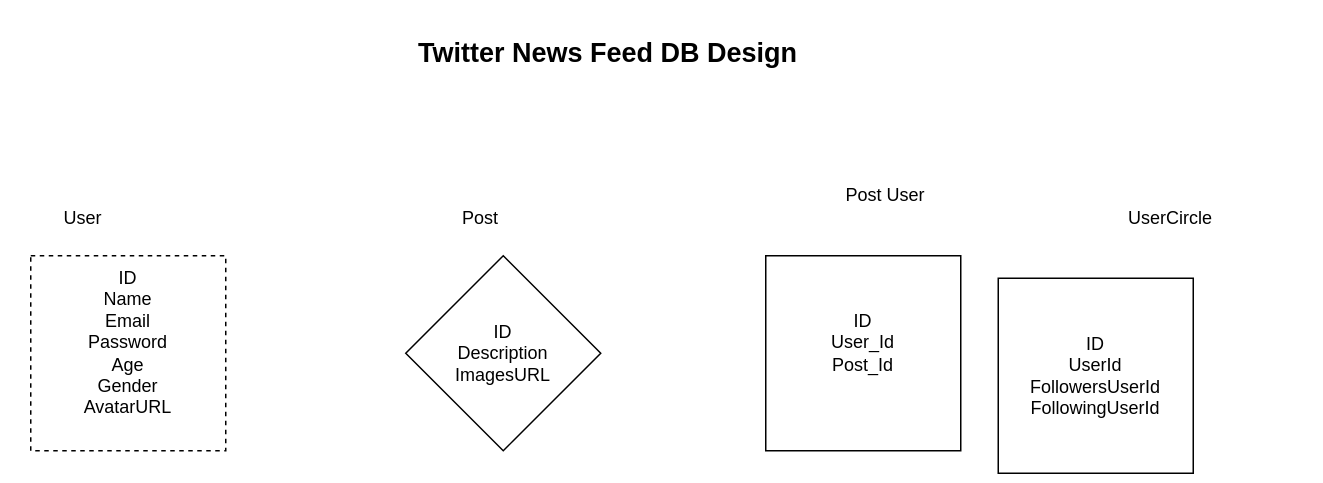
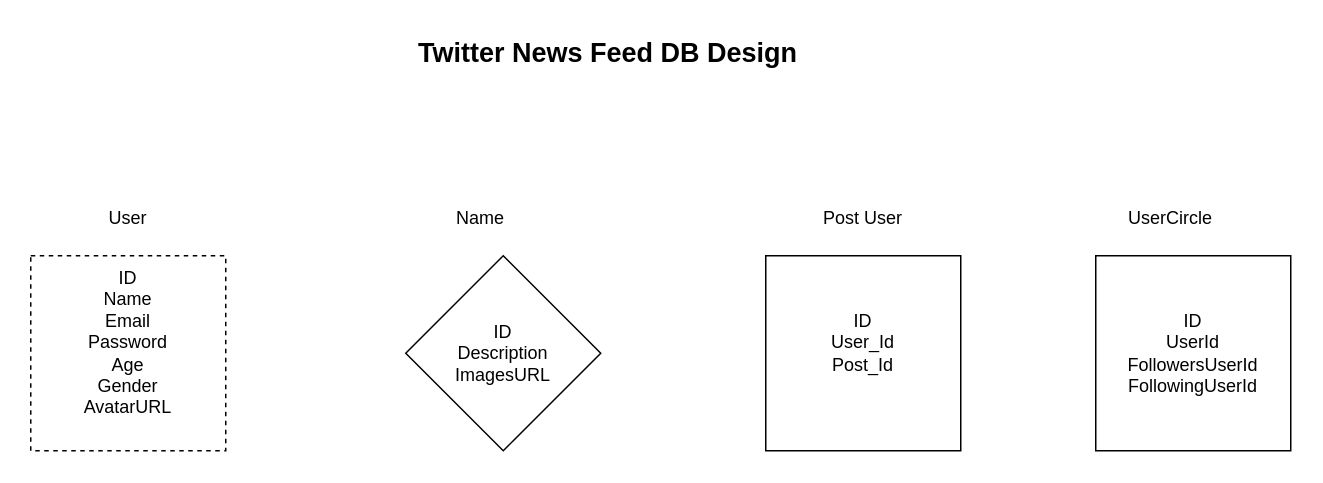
node "Post User": moved (886, 196) -> (863, 218)
node "User": moved (83, 218) -> (128, 218)
node "Post": label "Post" -> "Name"
node "ID UserId FollowersUserId FollowingUserId": moved (1096, 376) -> (1193, 353)
